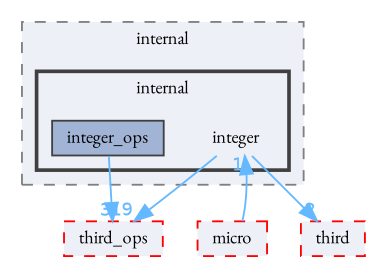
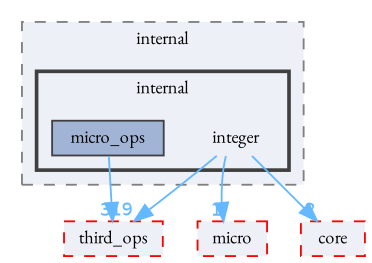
node "integer_ops": label "integer_ops" -> "micro_ops"
edge "micro" -> "integer": reversed
node "third": label "third" -> "core"
